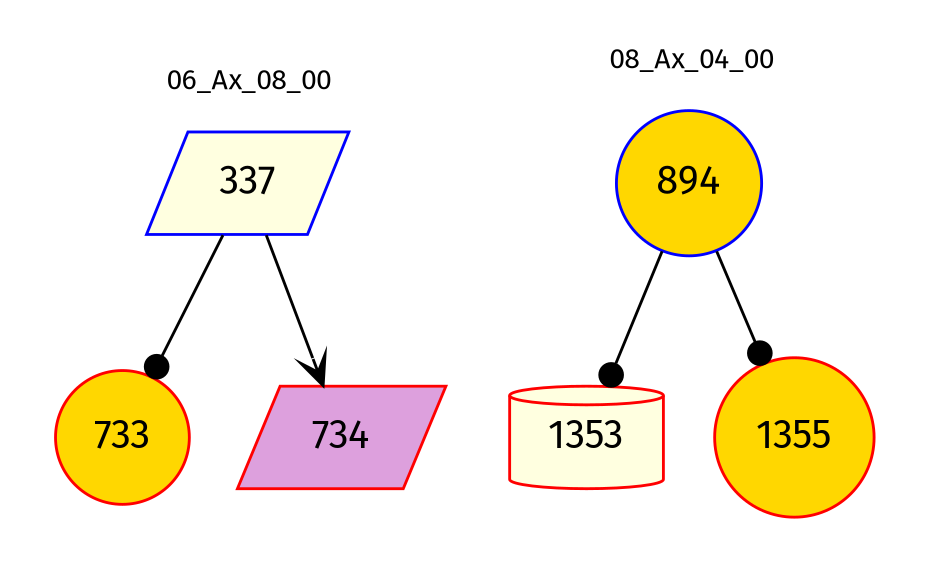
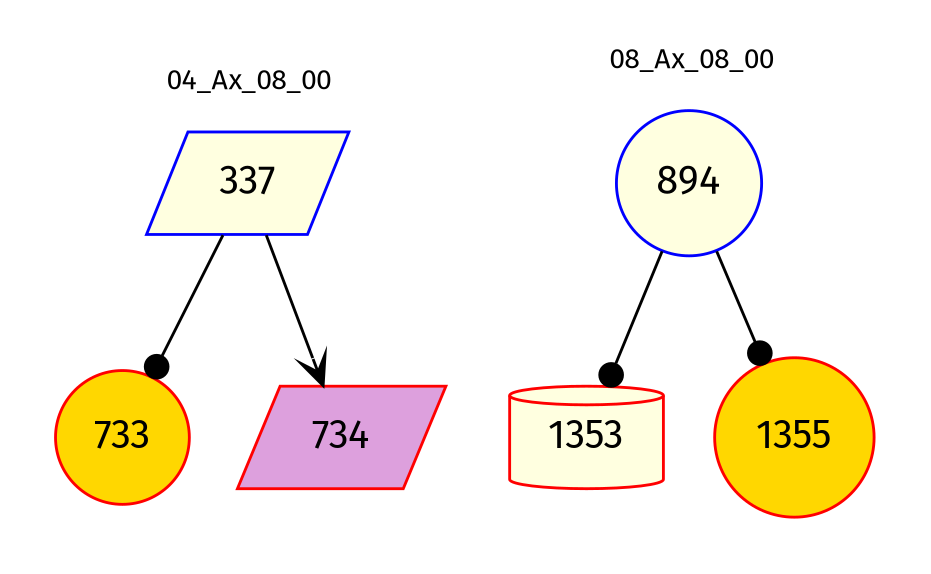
cluster "08_Ax_04_00": label "08_Ax_04_00" -> "08_Ax_08_00"
cluster "06_Ax_08_00": label "06_Ax_08_00" -> "04_Ax_08_00"
node "894": fillcolor gold -> lightyellow
